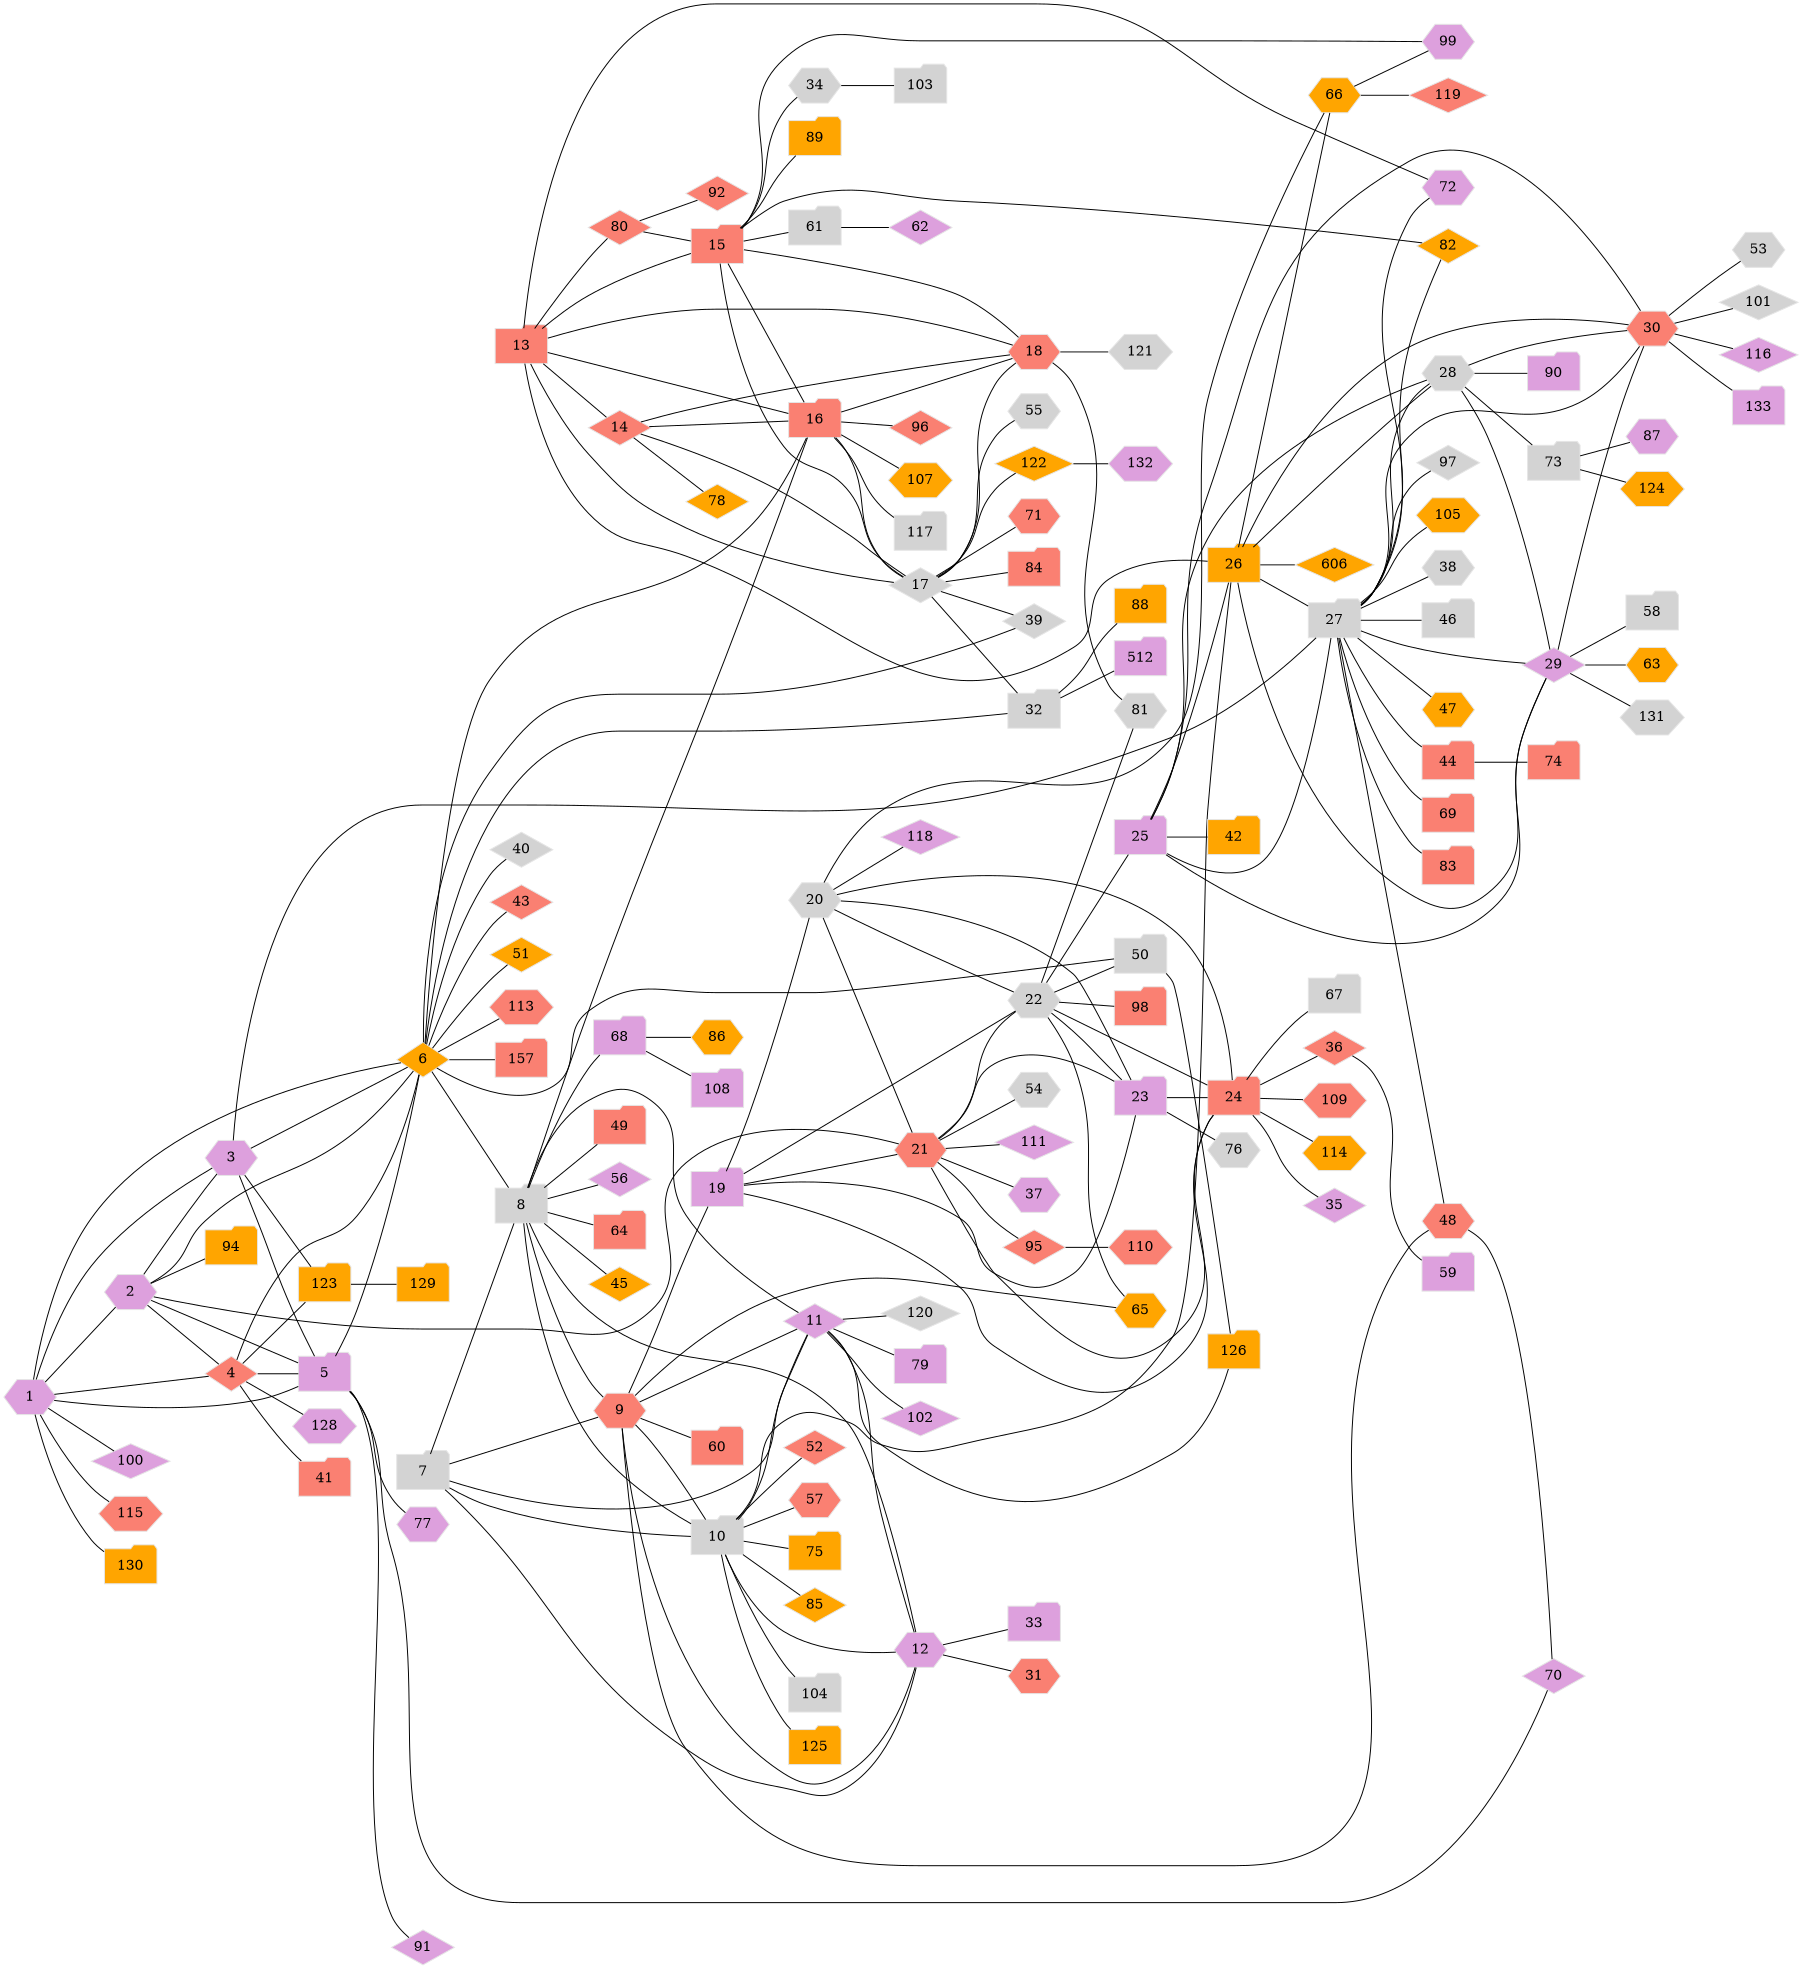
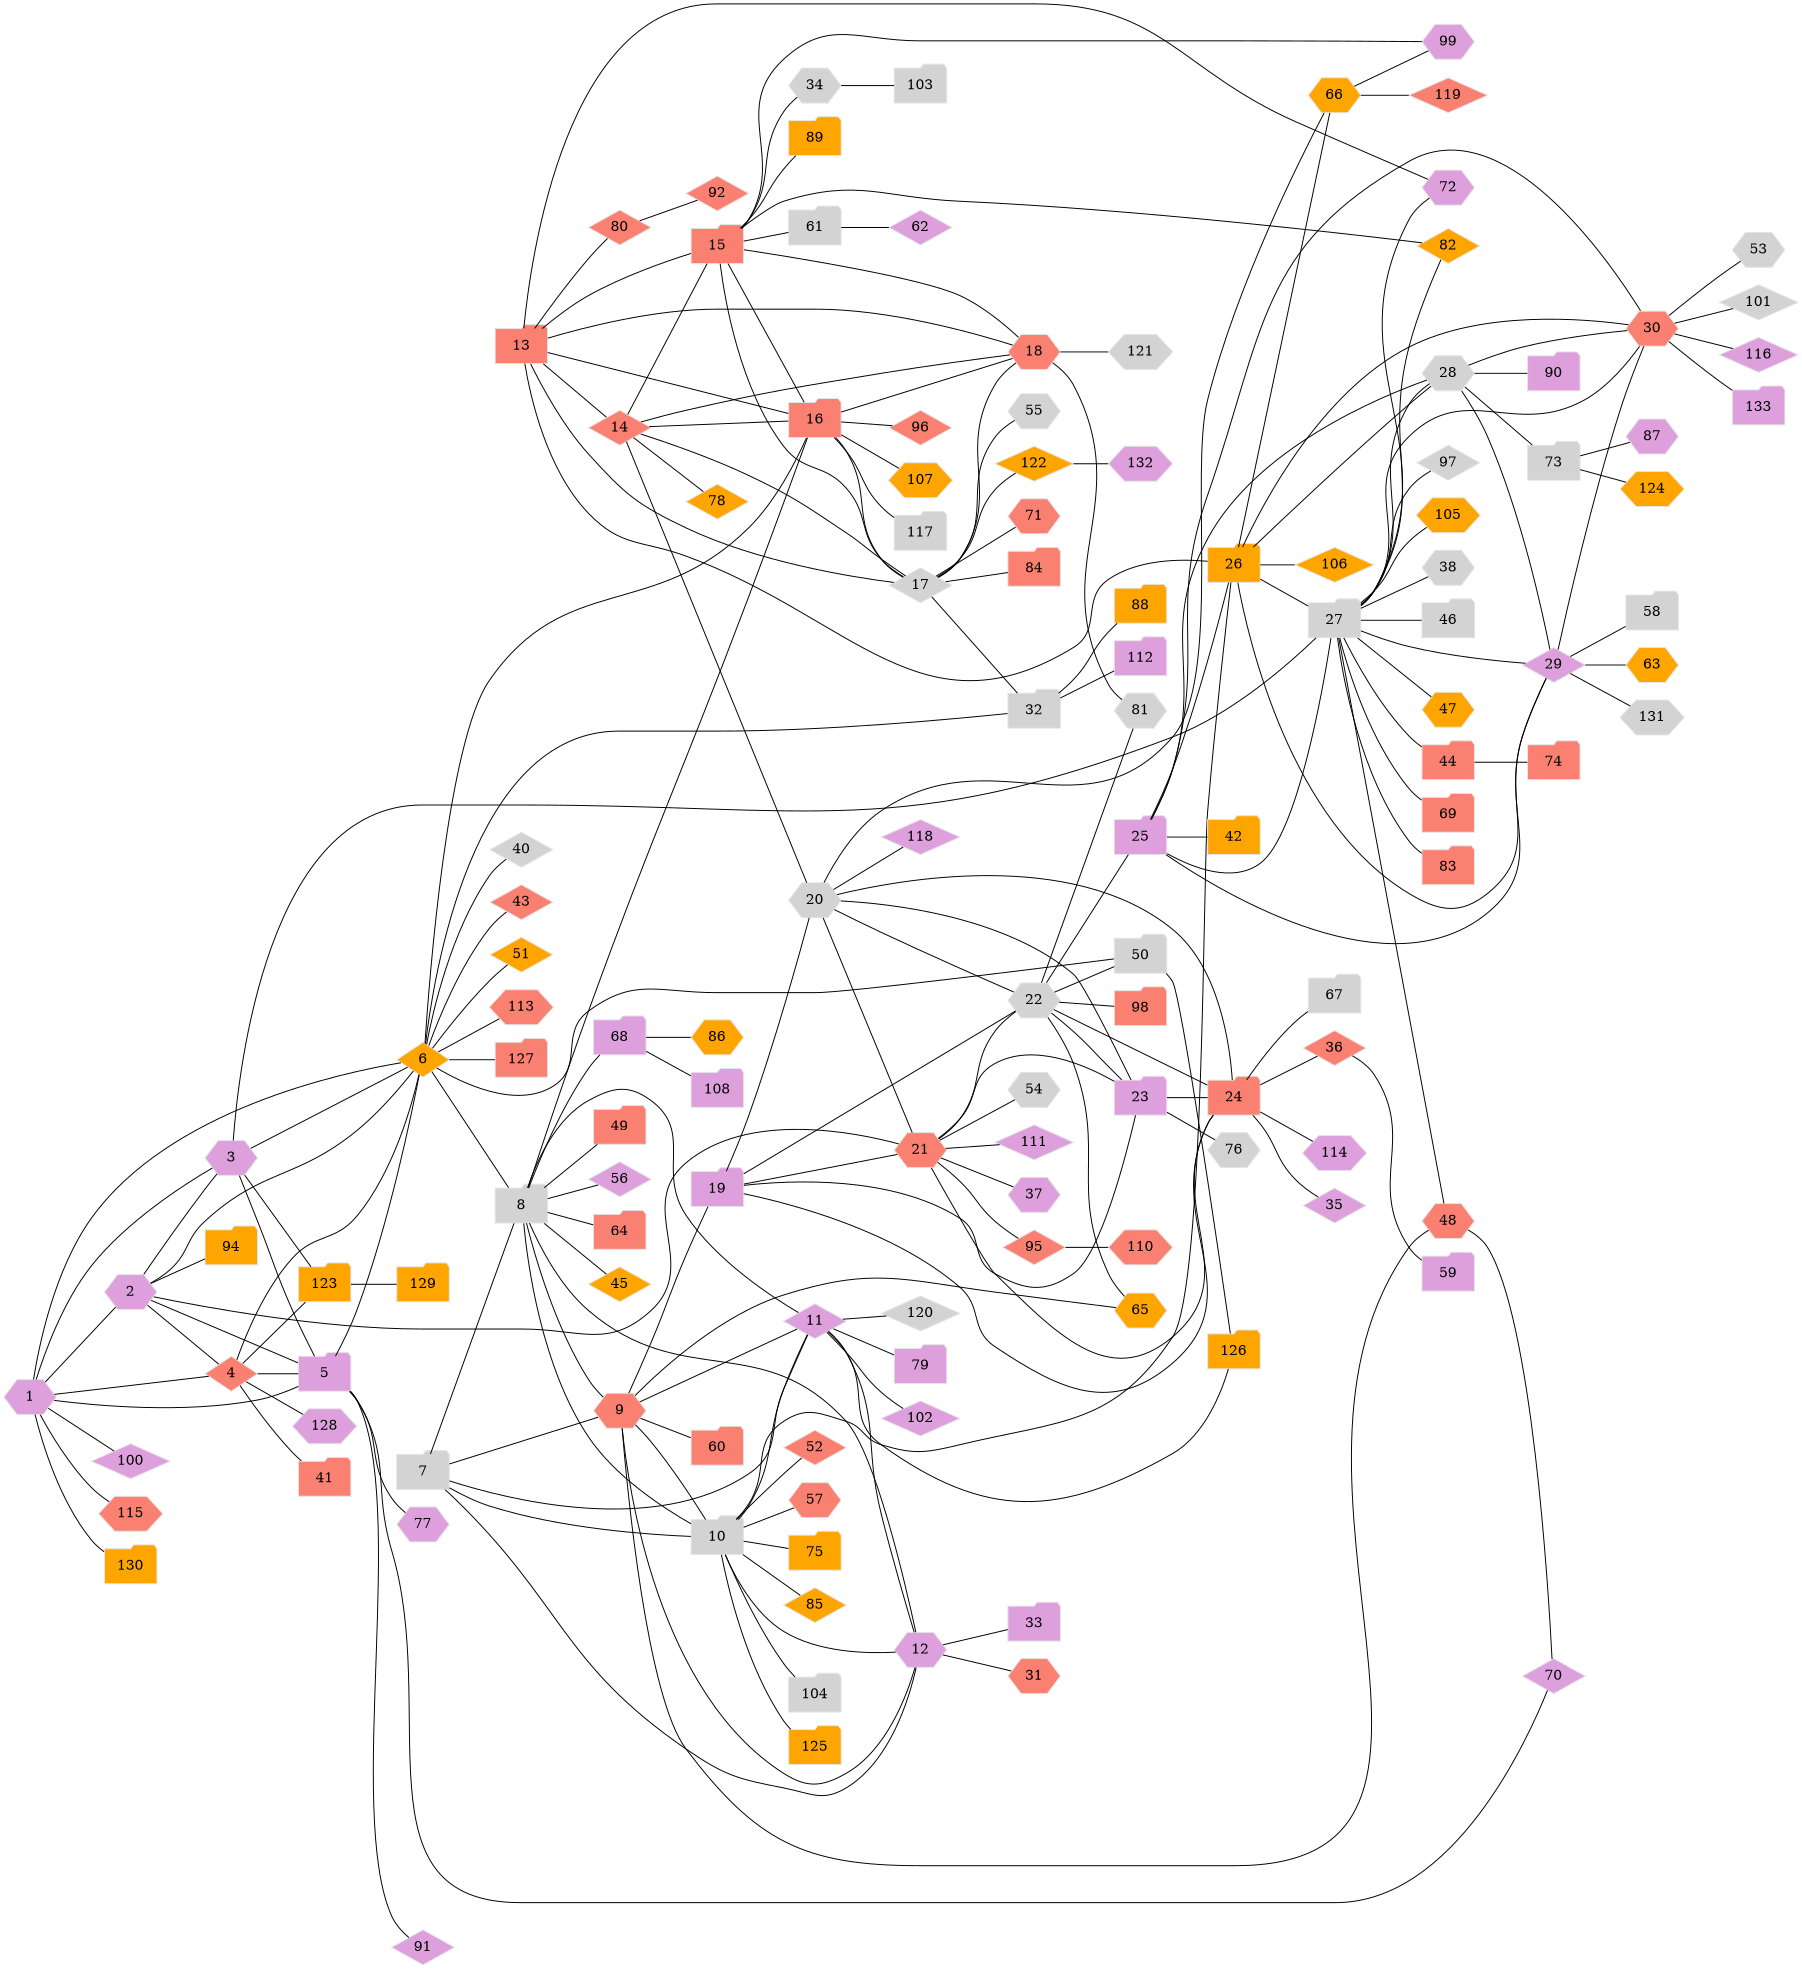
edge "80" -- "15": now "14" -- "15"
node "606": label "606" -> "106"
node "39": removed
node "512": label "512" -> "112"
edge "14" -- "20": added
node "157": label "157" -> "127"
node "109": removed
node "114": fillcolor orange -> plum
